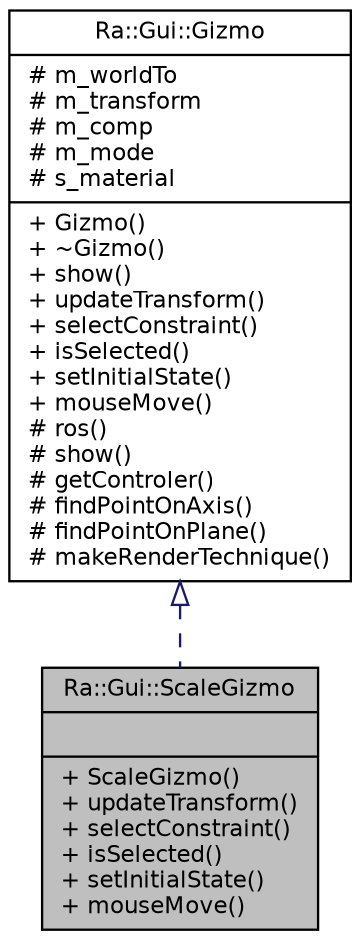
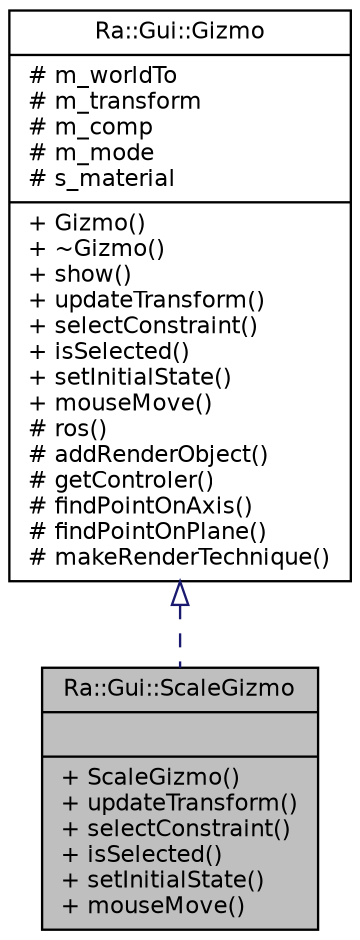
node "Ra::Gui::Gizmo": text "# show()" -> "# addRenderObject()"
